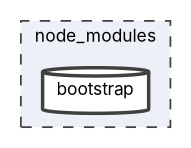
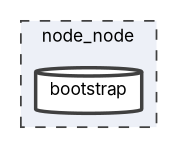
cluster "node_modules": label "node_modules" -> "node_node"
